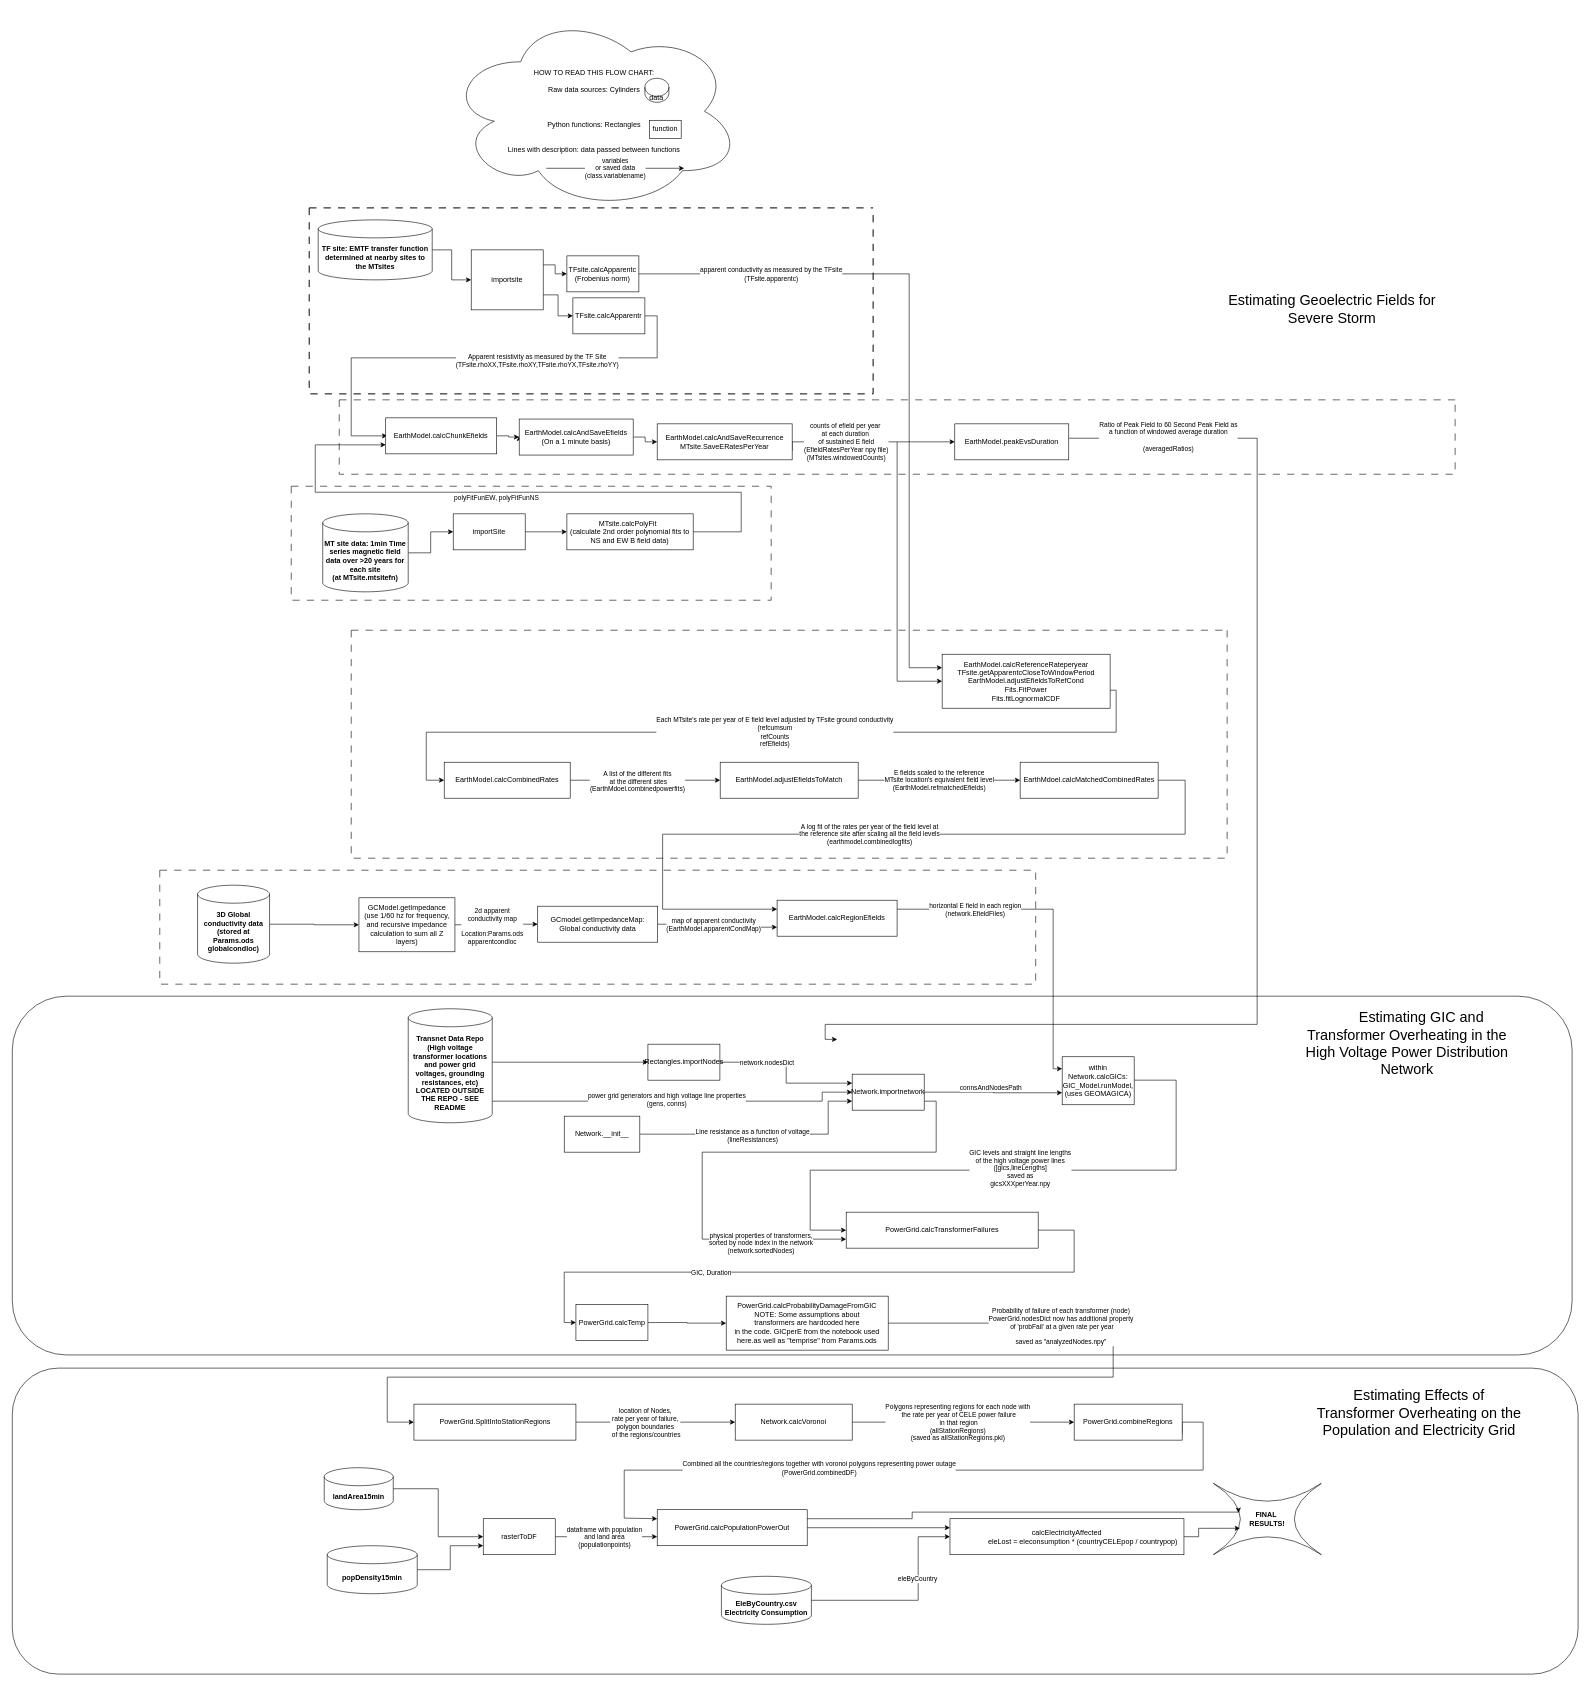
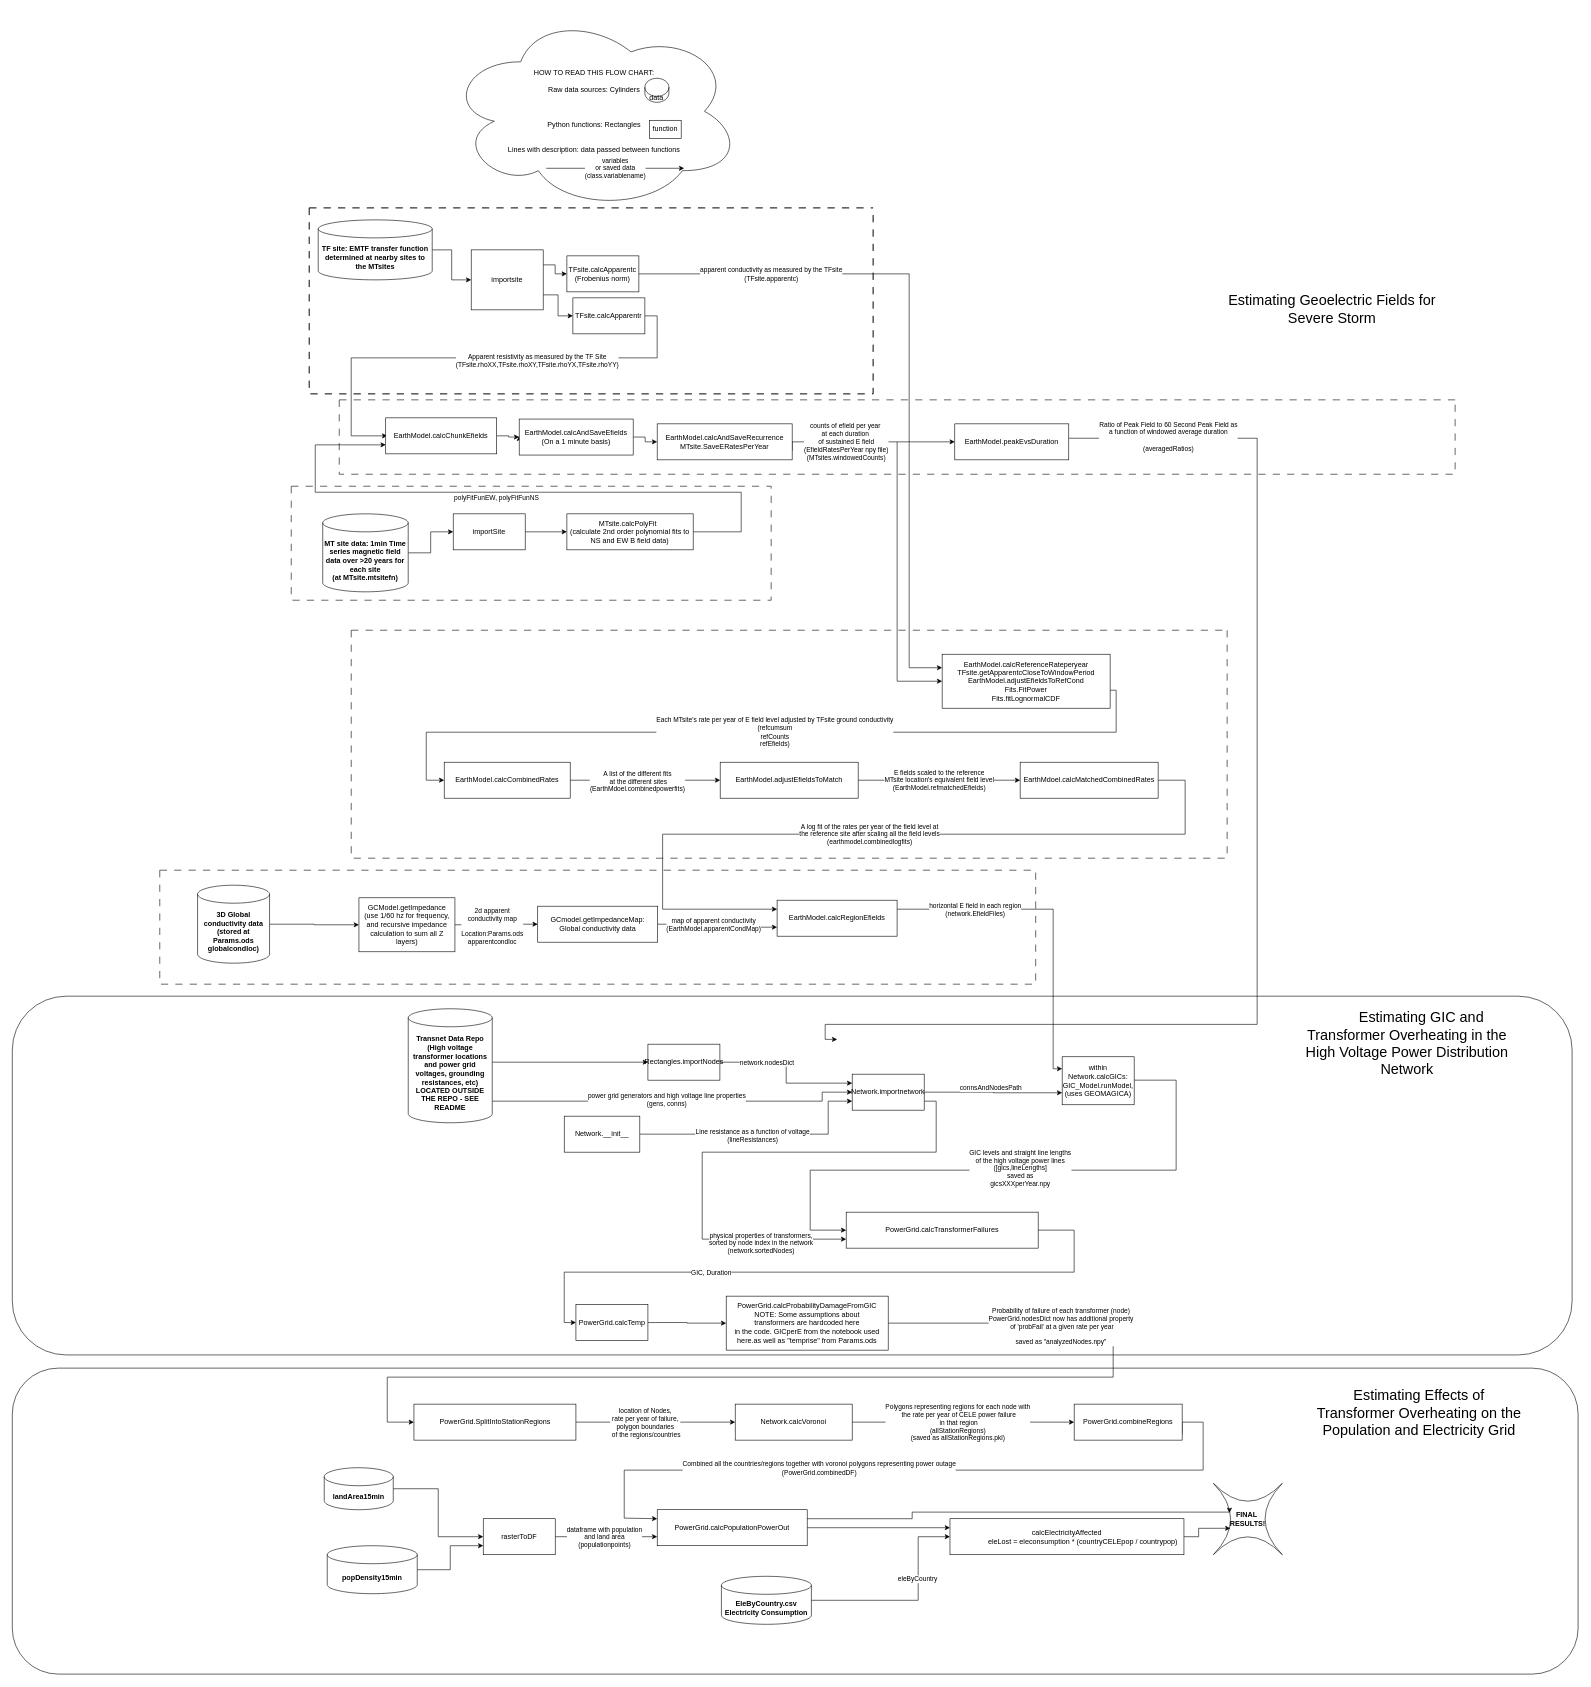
node "FINAL RESULTS!": size 108x71 -> 69x71
